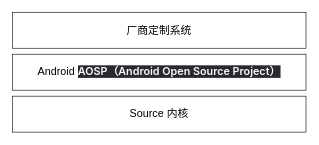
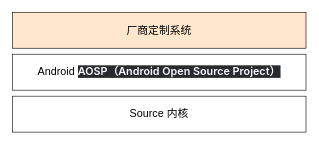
node "厂商定制系统": fillcolor #ffffff -> #ffe6cc
